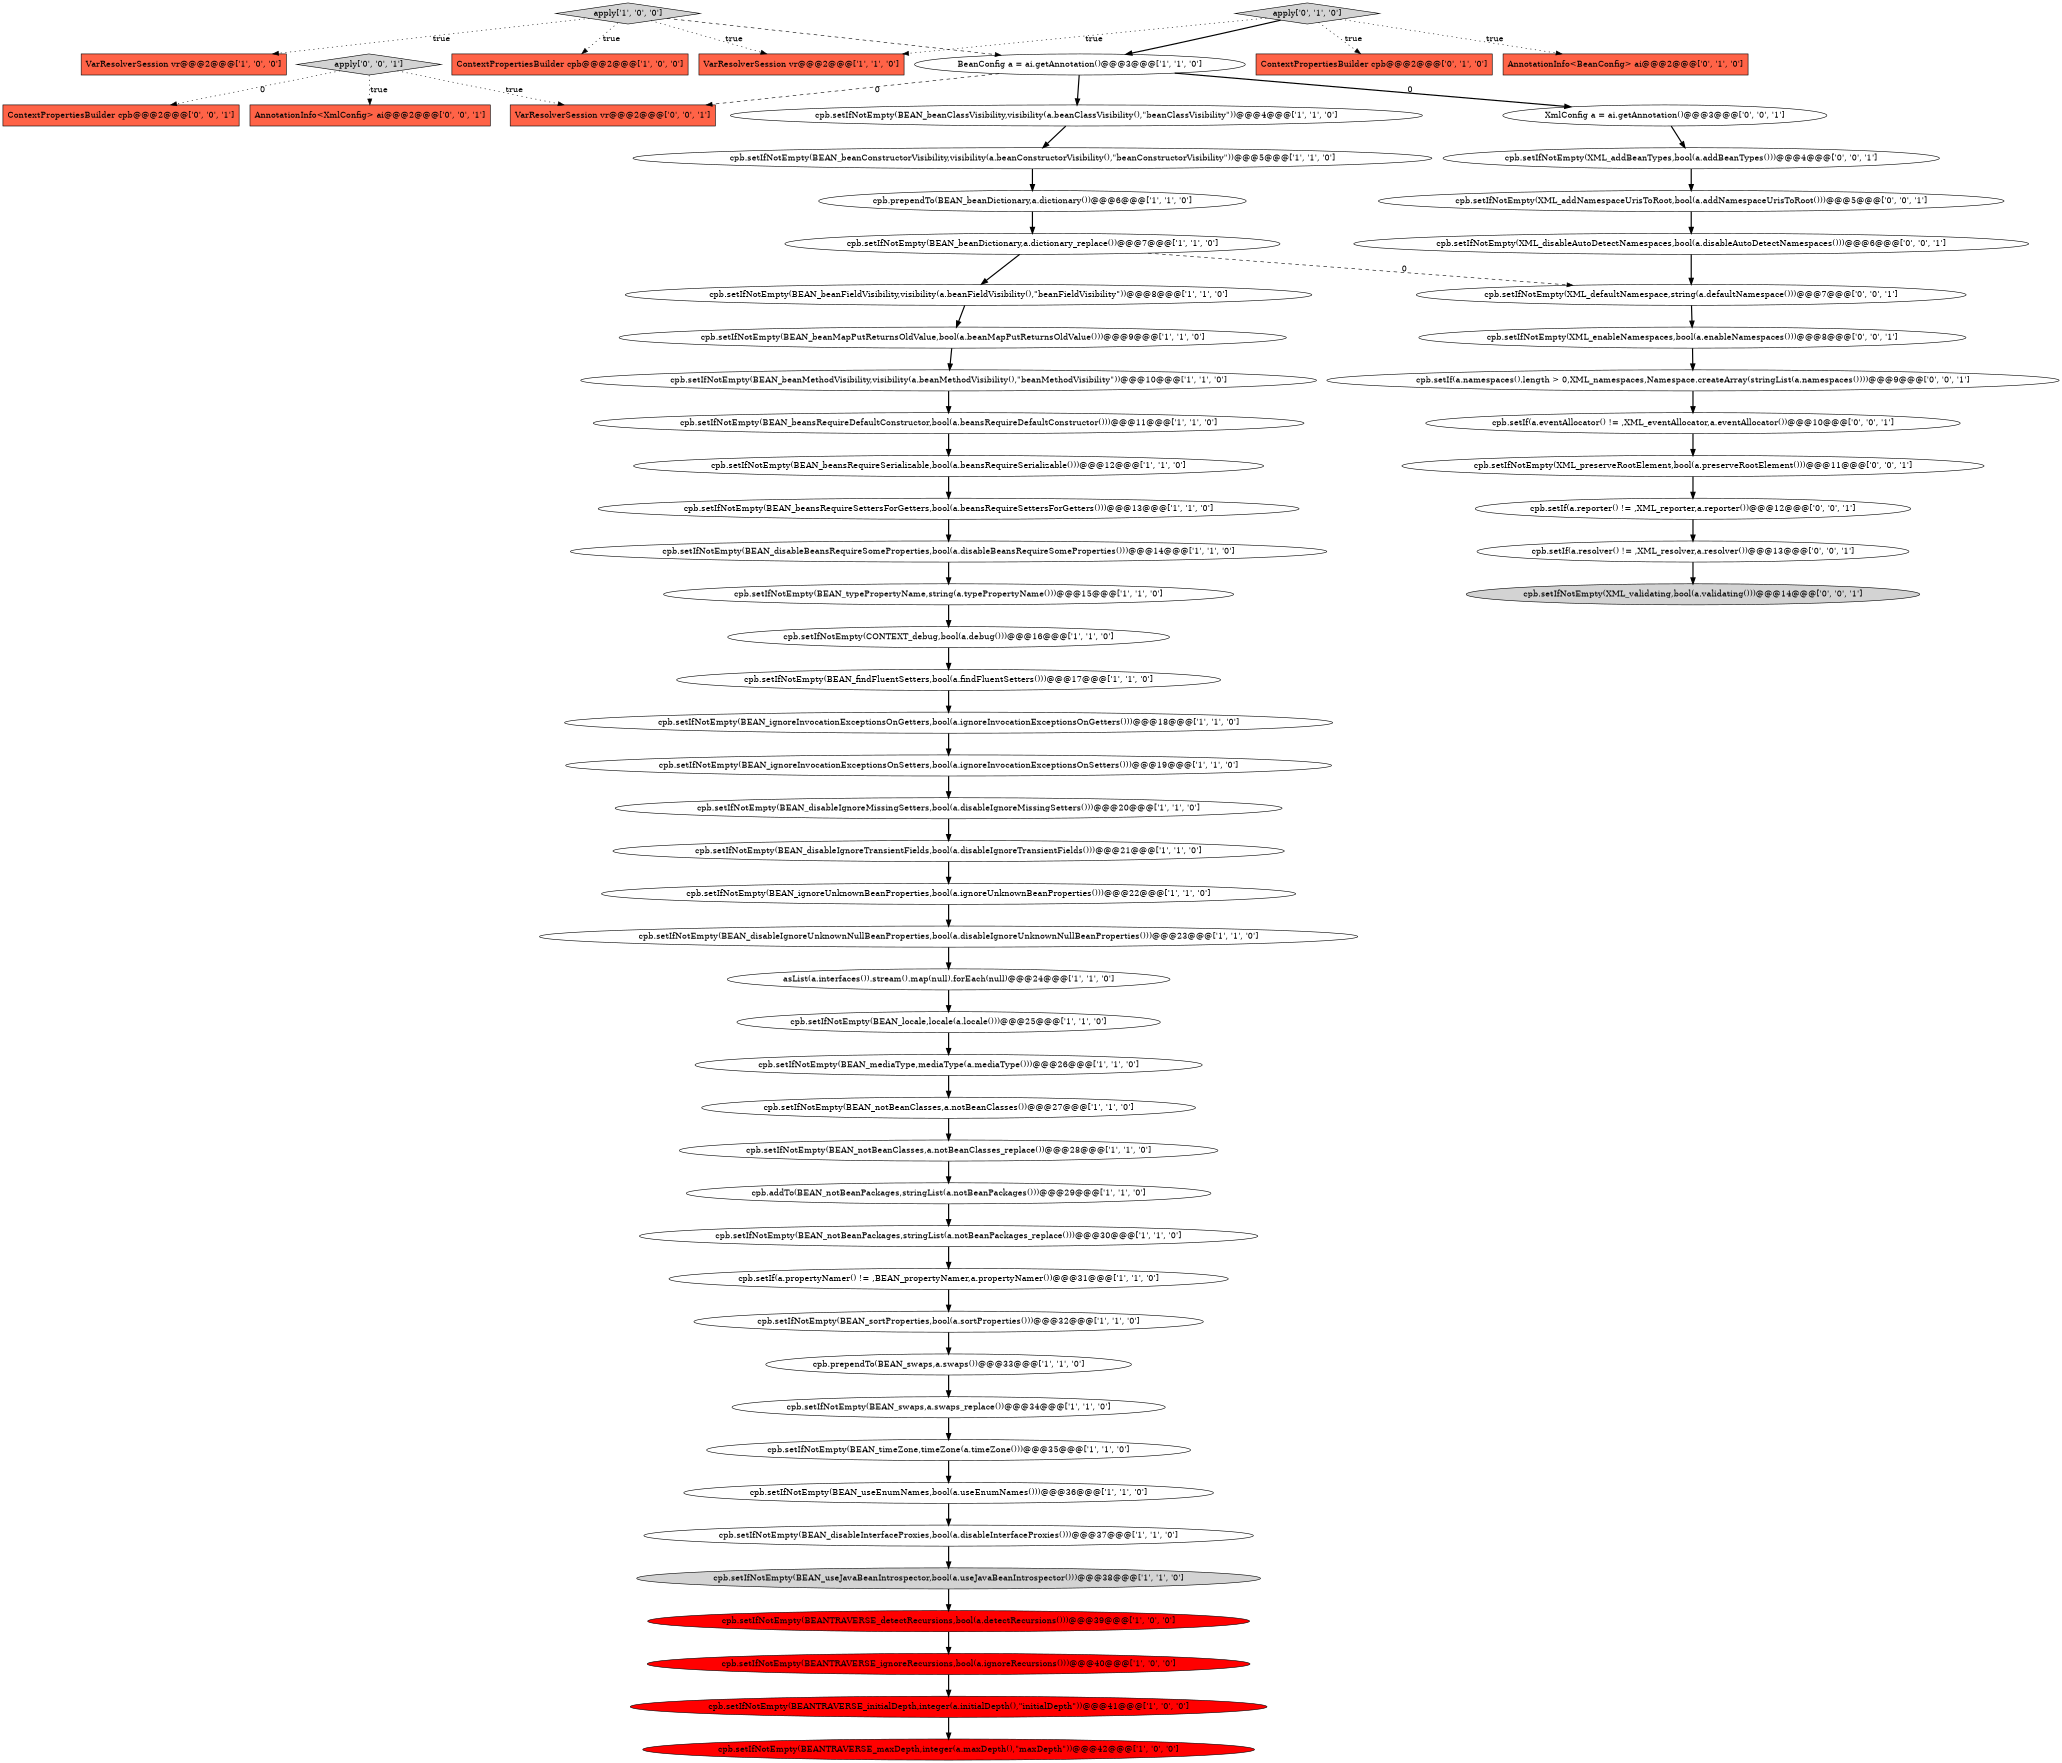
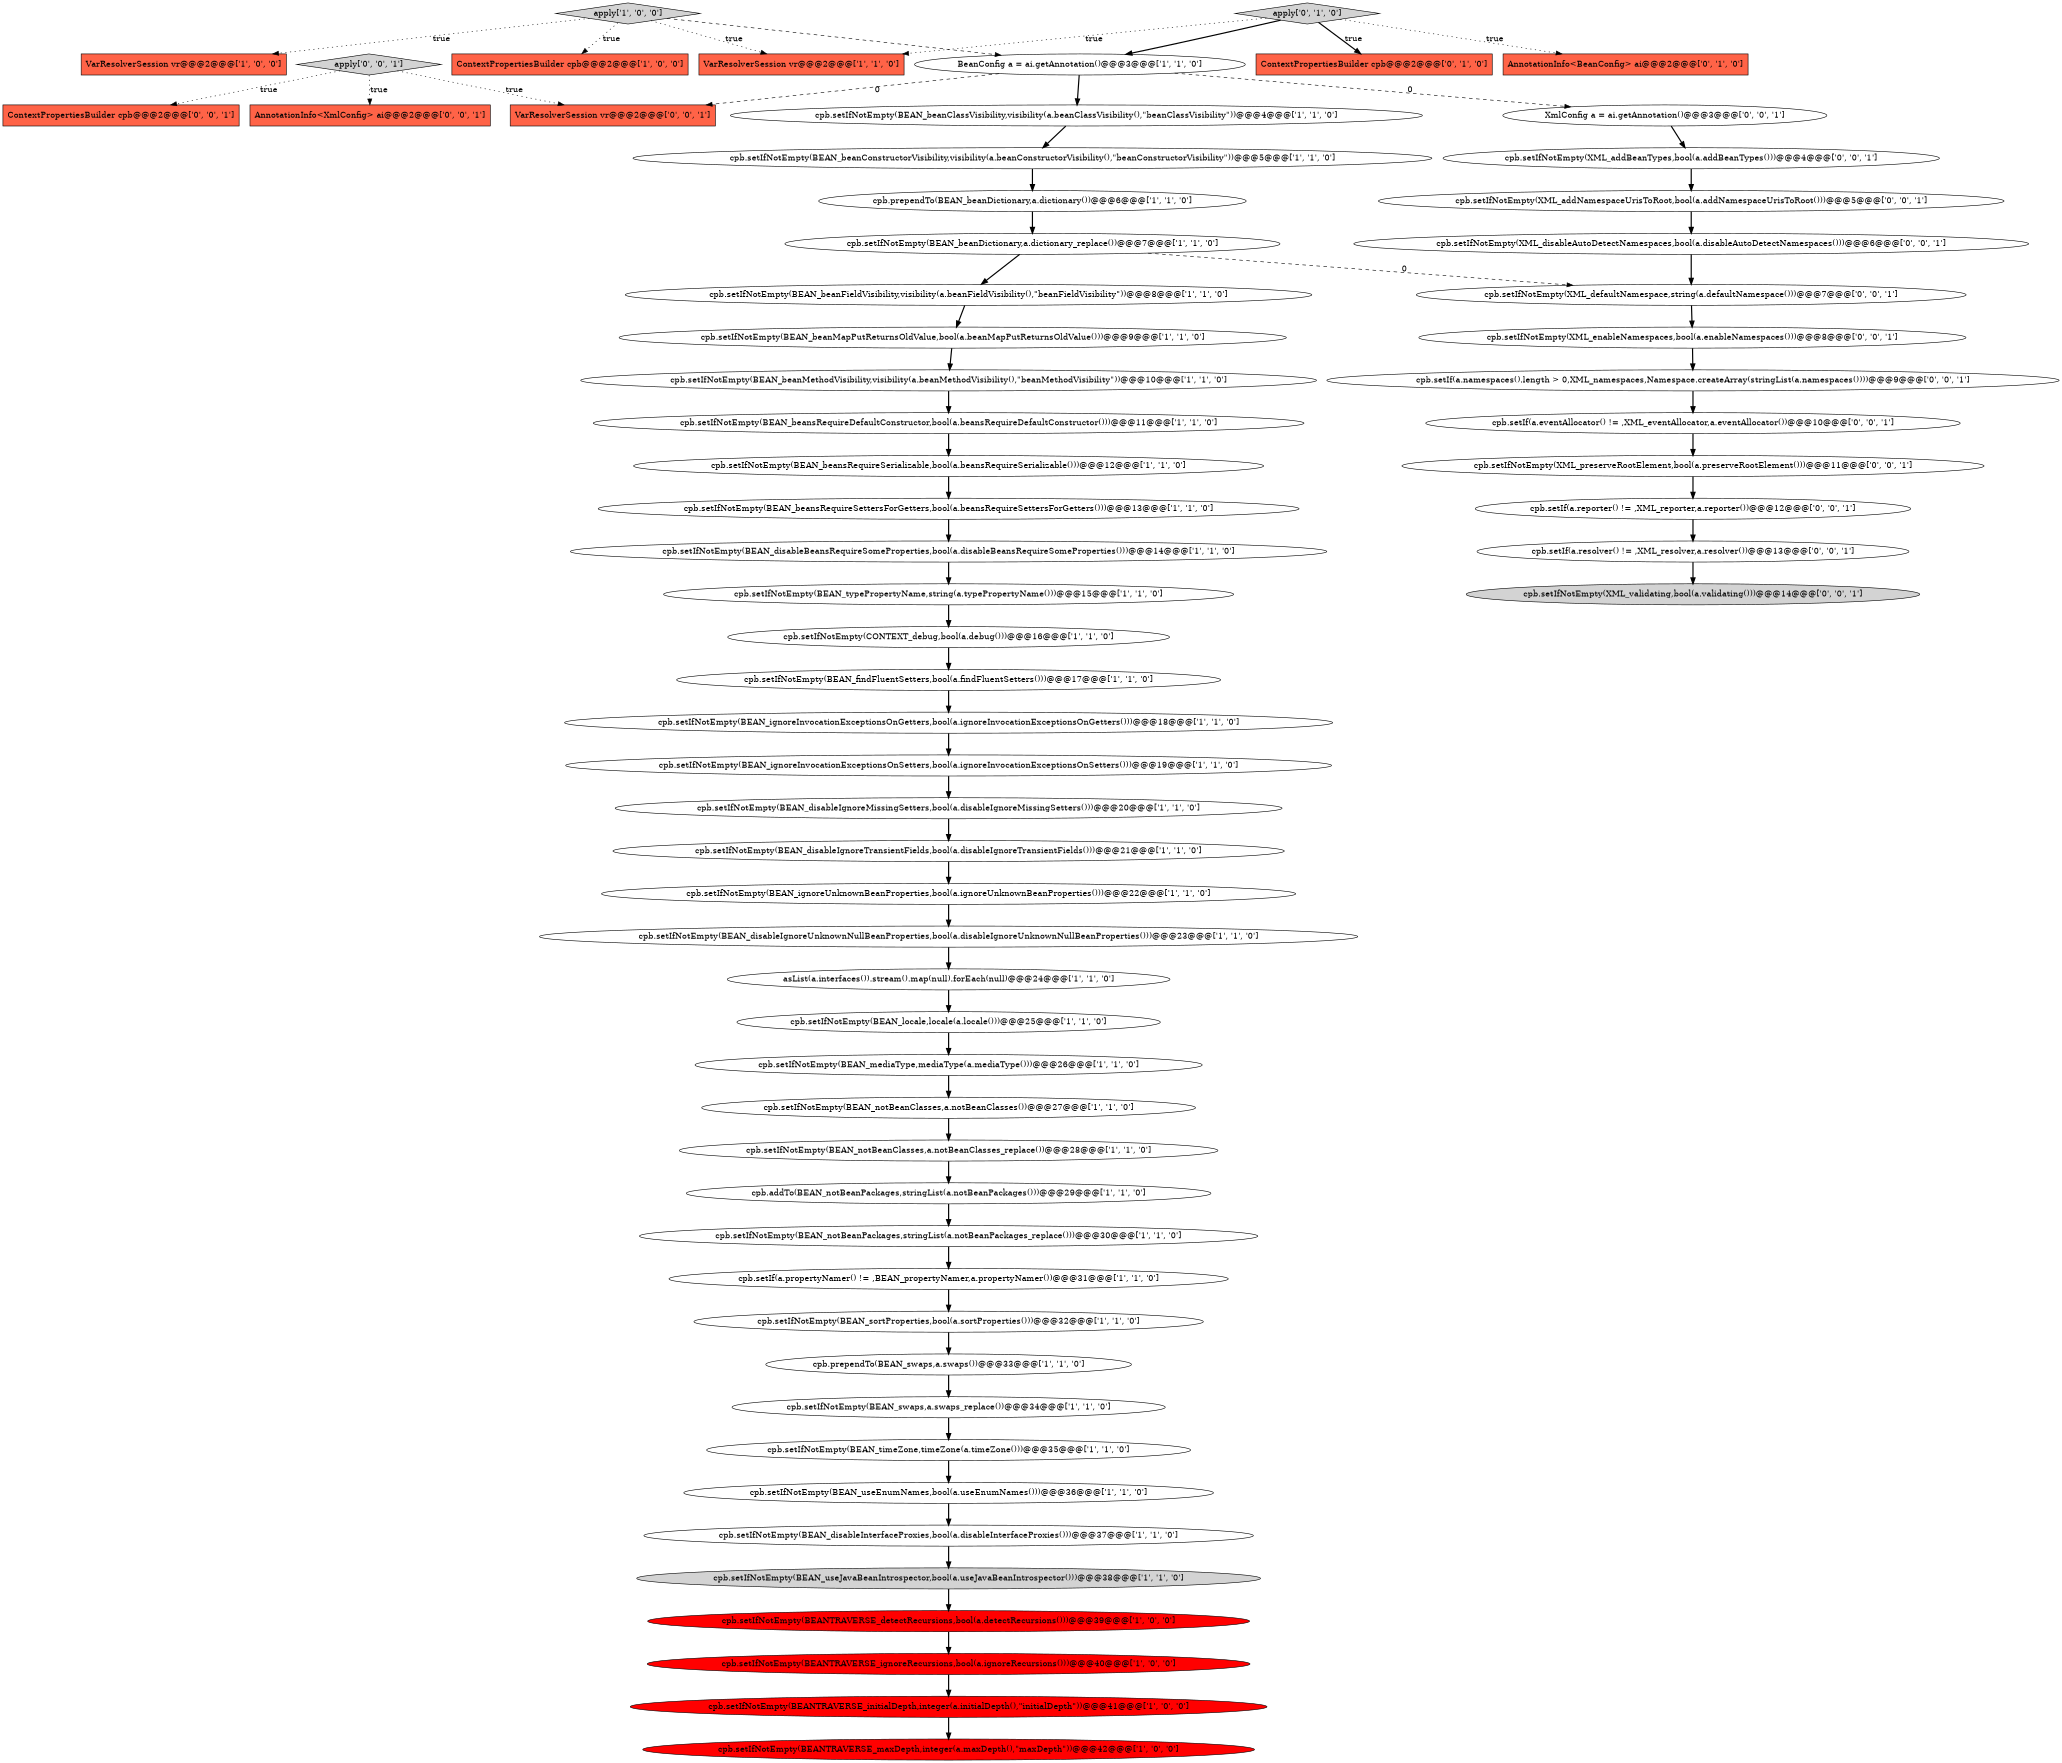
edge "apply['0', '1', '0']" -> "ContextPropertiesBuilder cpb@@@2@@@['0', '1', '0']": style dotted -> bold
edge "apply['0', '0', '1']" -> "ContextPropertiesBuilder cpb@@@2@@@['0', '0', '1']": label "0" -> "true"
edge "BeanConfig a = ai.getAnnotation()@@@3@@@['1', '1', '0']" -> "XmlConfig a = ai.getAnnotation()@@@3@@@['0', '0', '1']": style bold -> dashed
